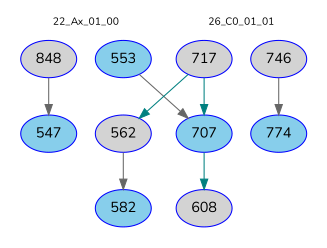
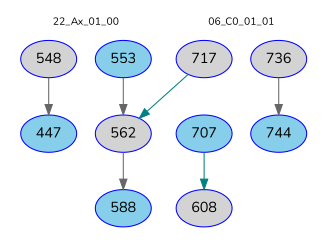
cluster "26_C0_01_01": label "26_C0_01_01" -> "06_C0_01_01"
node "848": label "848" -> "548"
node "746": label "746" -> "736"
edge "553" -> "707": now "553" -> "562"
edge "717" -> "707": removed
node "547": label "547" -> "447"
node "774": label "774" -> "744"
node "582": label "582" -> "588"
